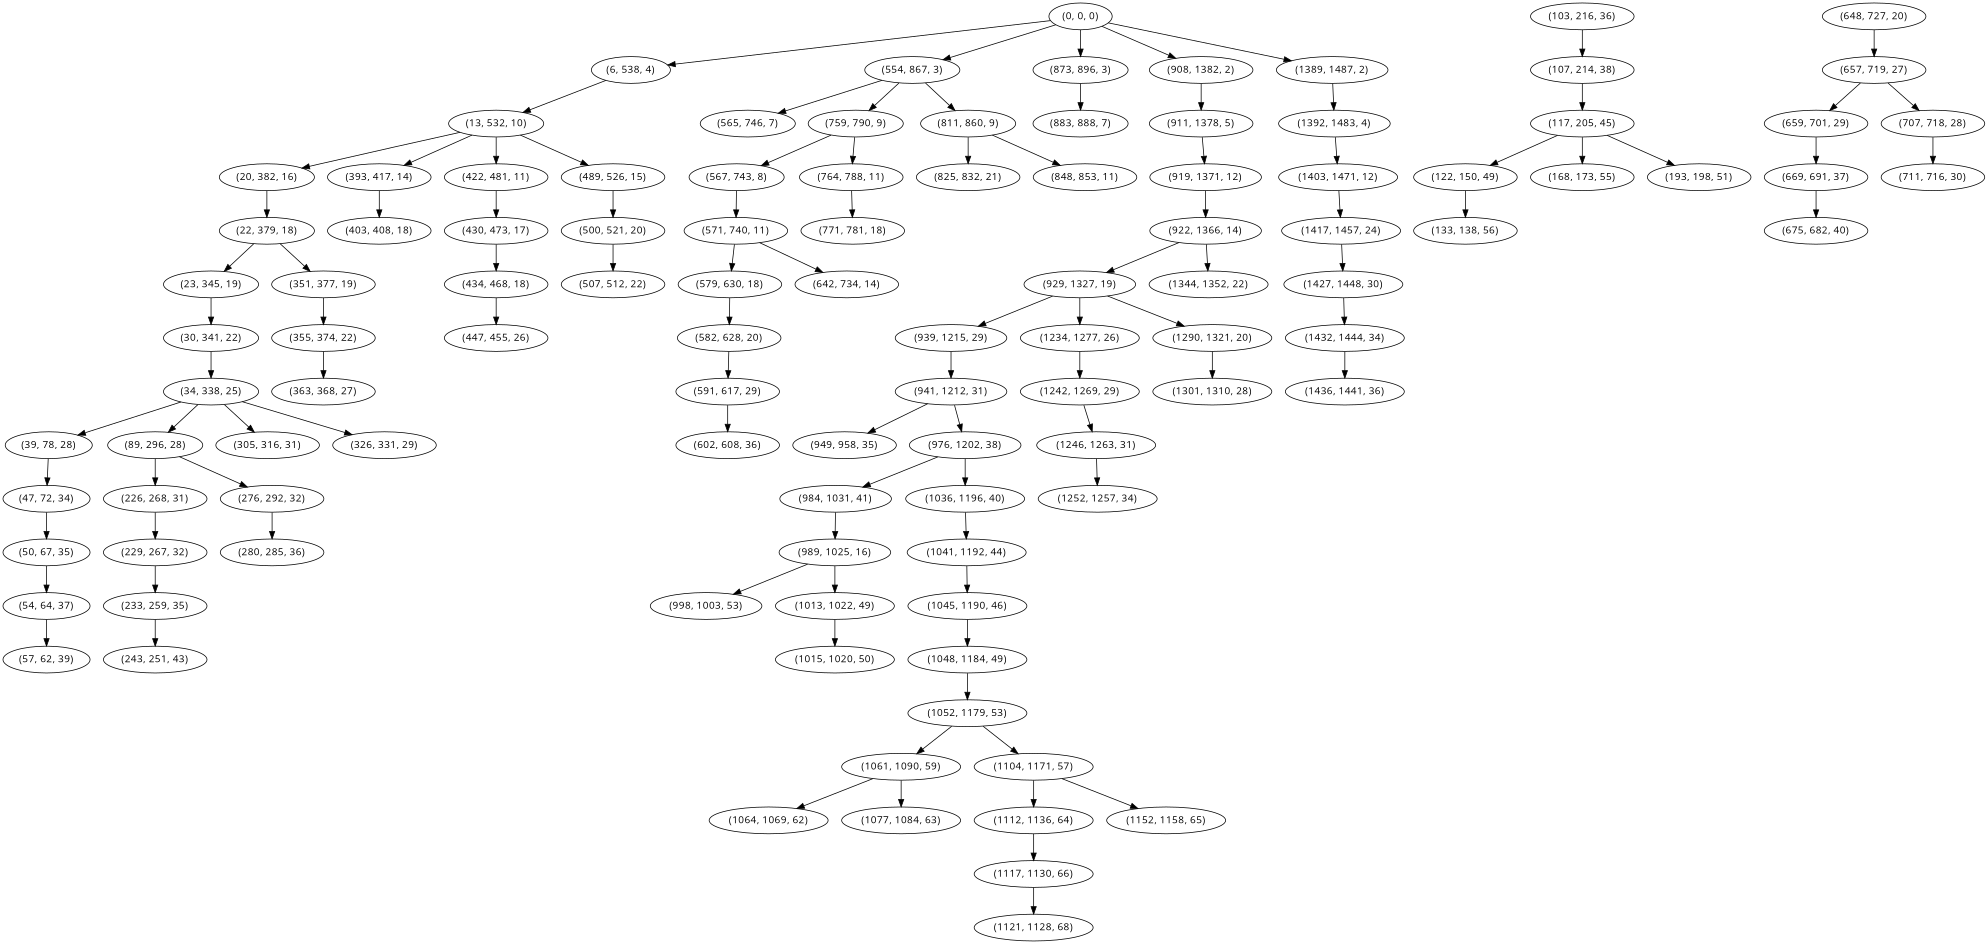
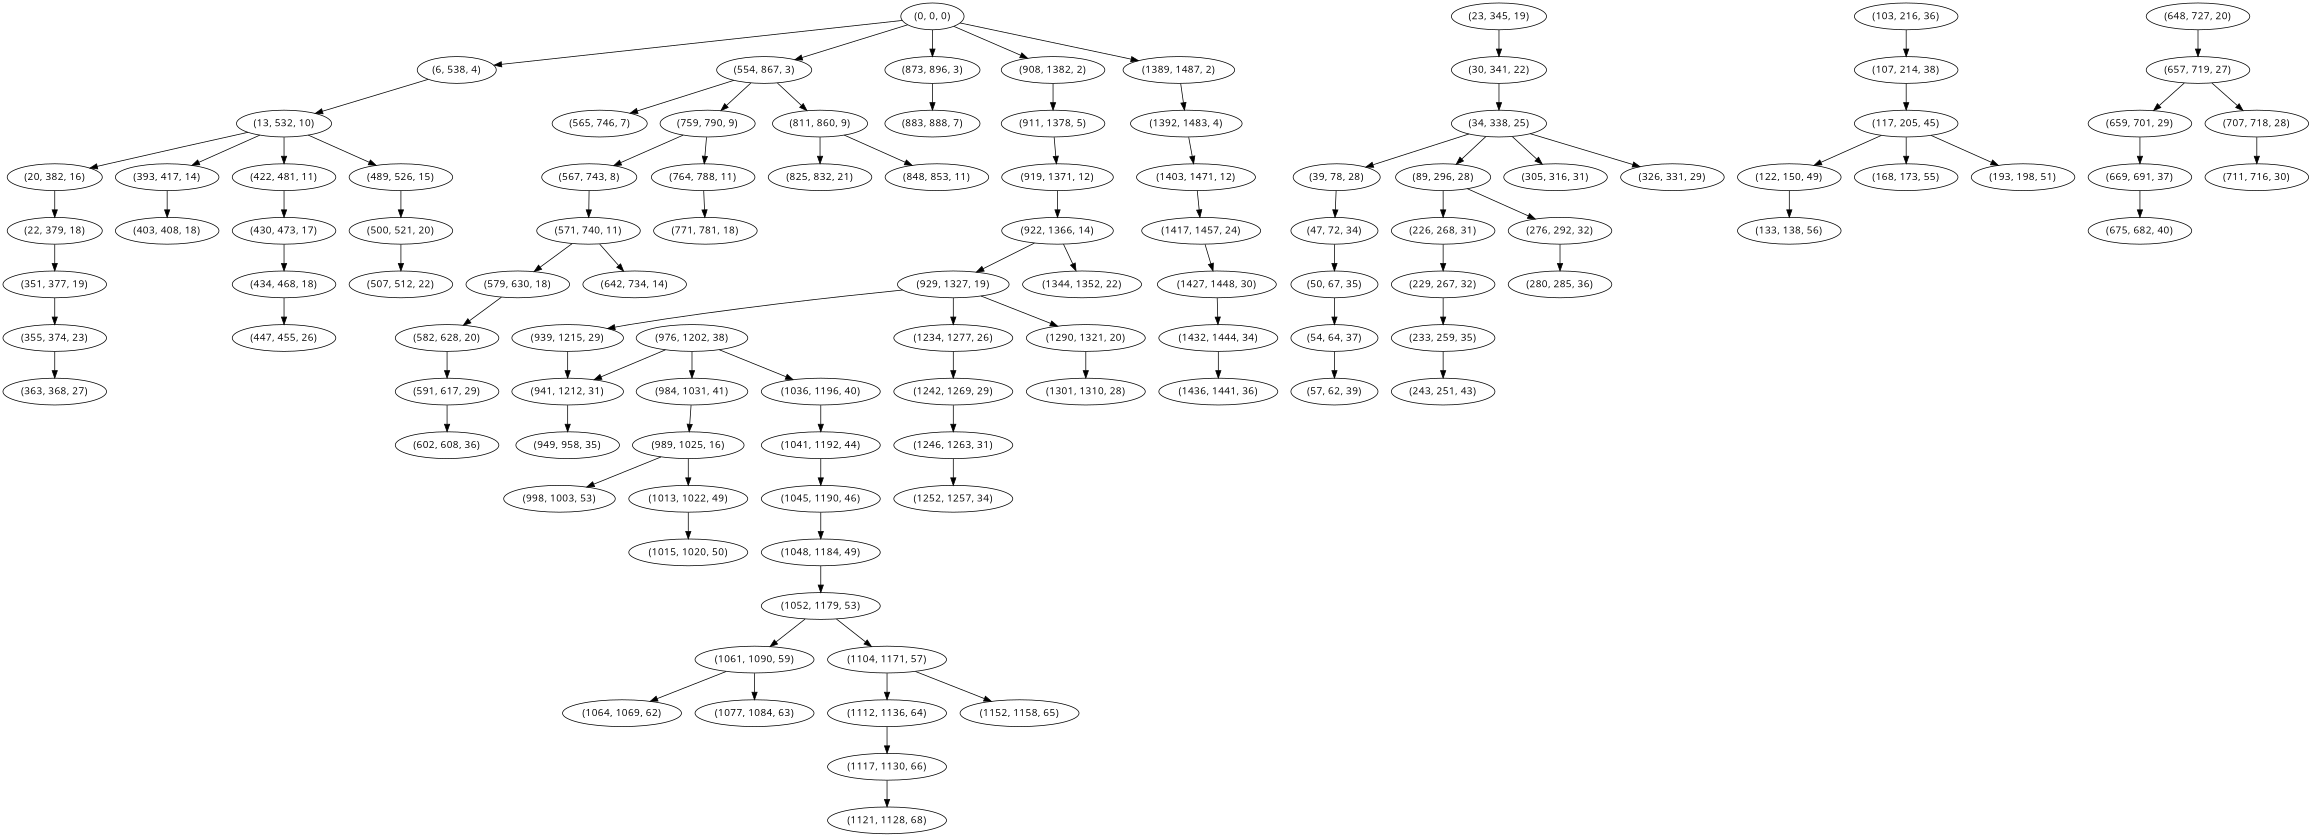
edge "(22, 379, 18)" -> "(23, 345, 19)": removed
node "(355, 374, 22)": label "(355, 374, 22)" -> "(355, 374, 23)"
edge "(941, 1212, 31)" -> "(976, 1202, 38)": reversed
